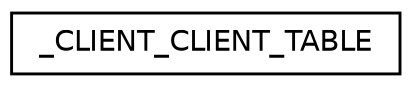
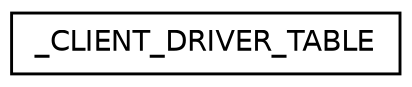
node "_CLIENT_CLIENT_TABLE": label "_CLIENT_CLIENT_TABLE" -> "_CLIENT_DRIVER_TABLE"
